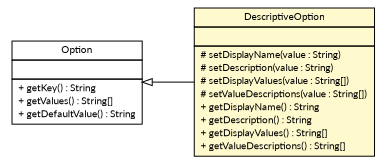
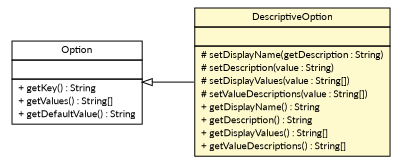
node "DescriptiveOption": text "# setDisplayName(value : String)" -> "# setDisplayName(getDescription : String)"
